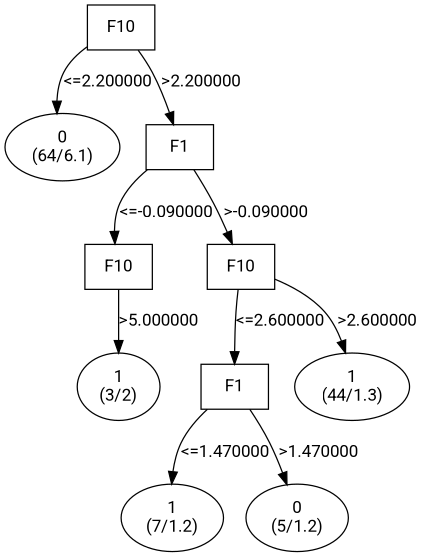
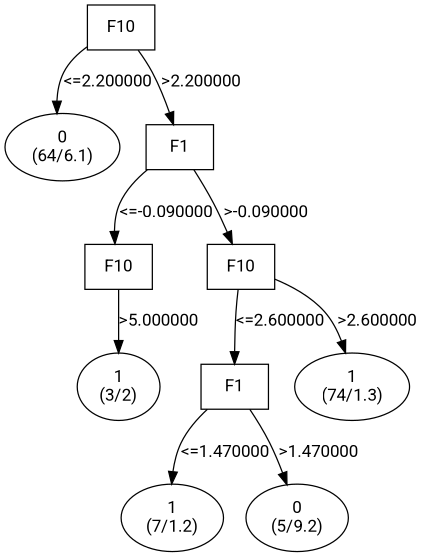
node "1 (44/1.3)": label "1 (44/1.3)" -> "1 (74/1.3)"
node "0 (5/1.2)": label "0 (5/1.2)" -> "0 (5/9.2)"
